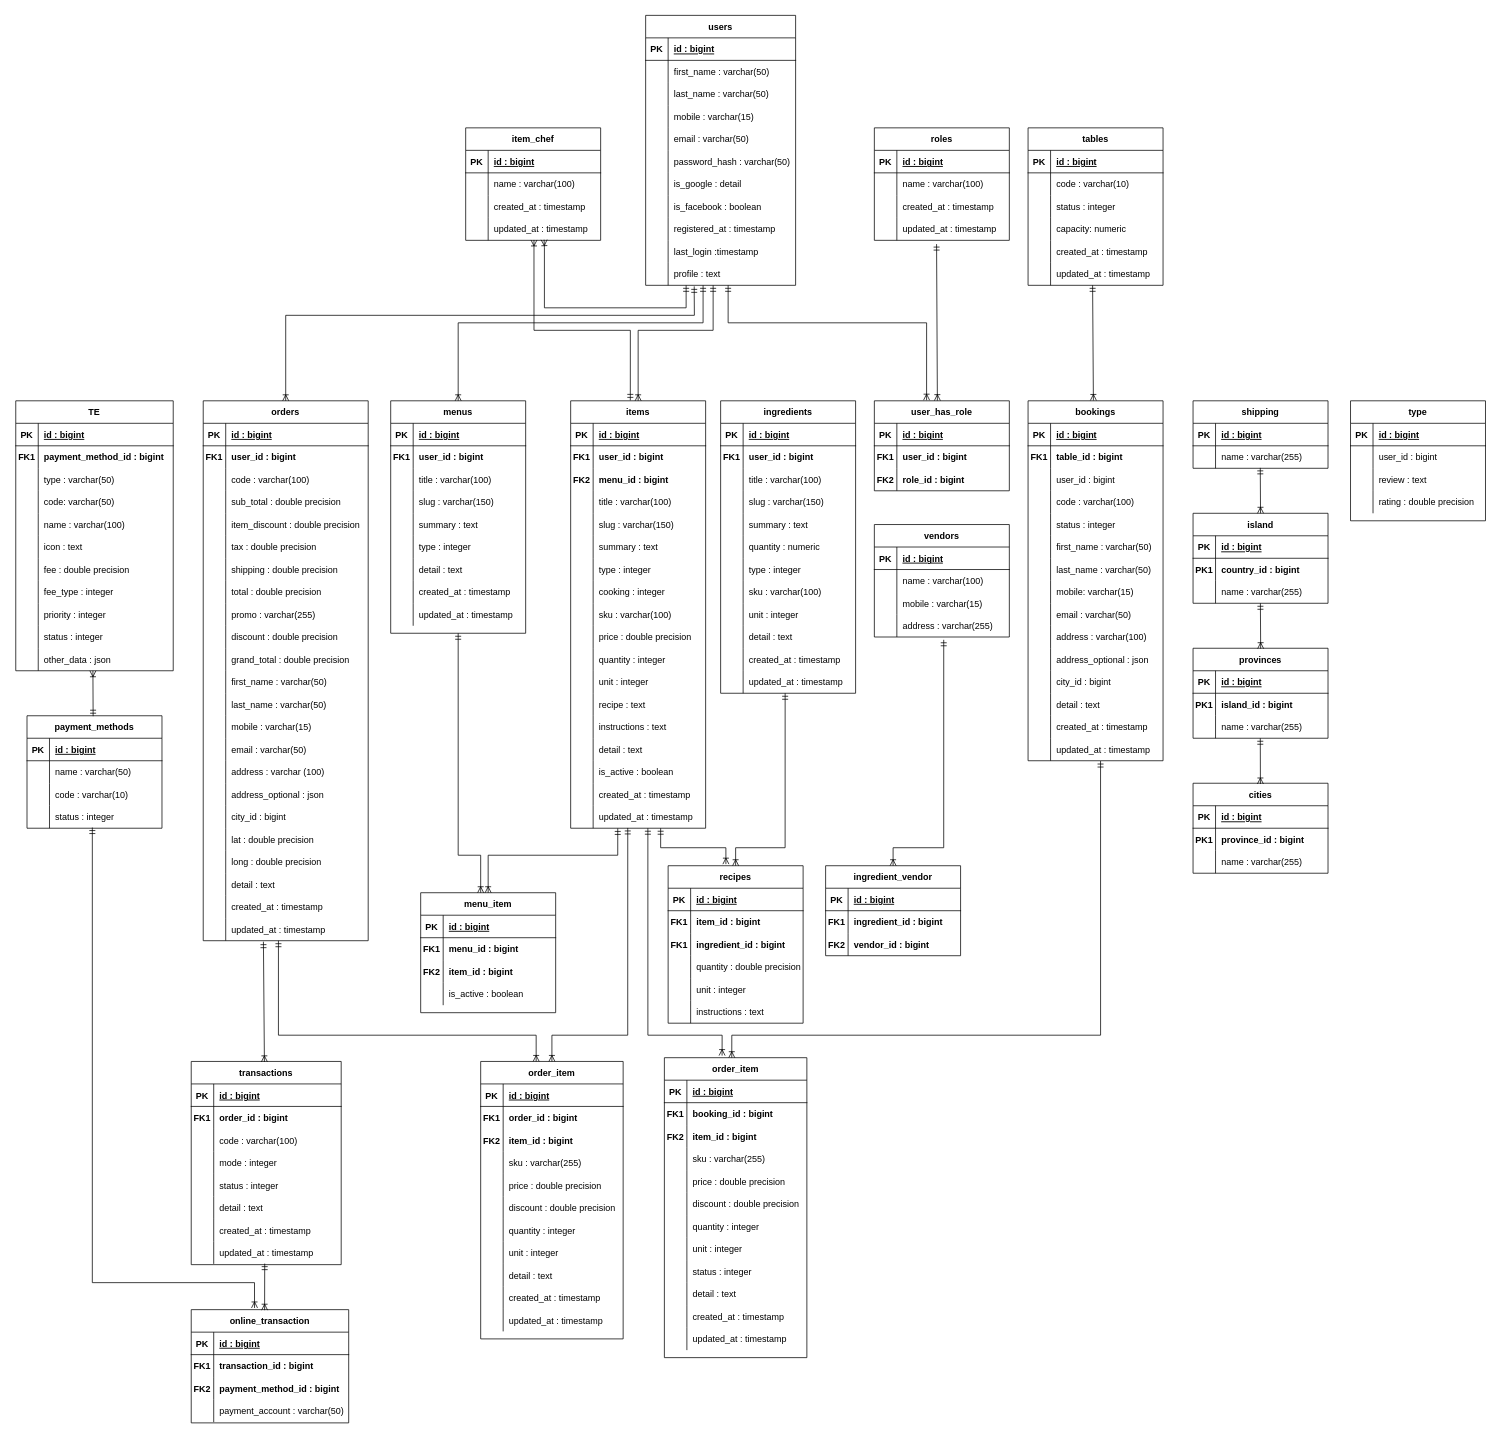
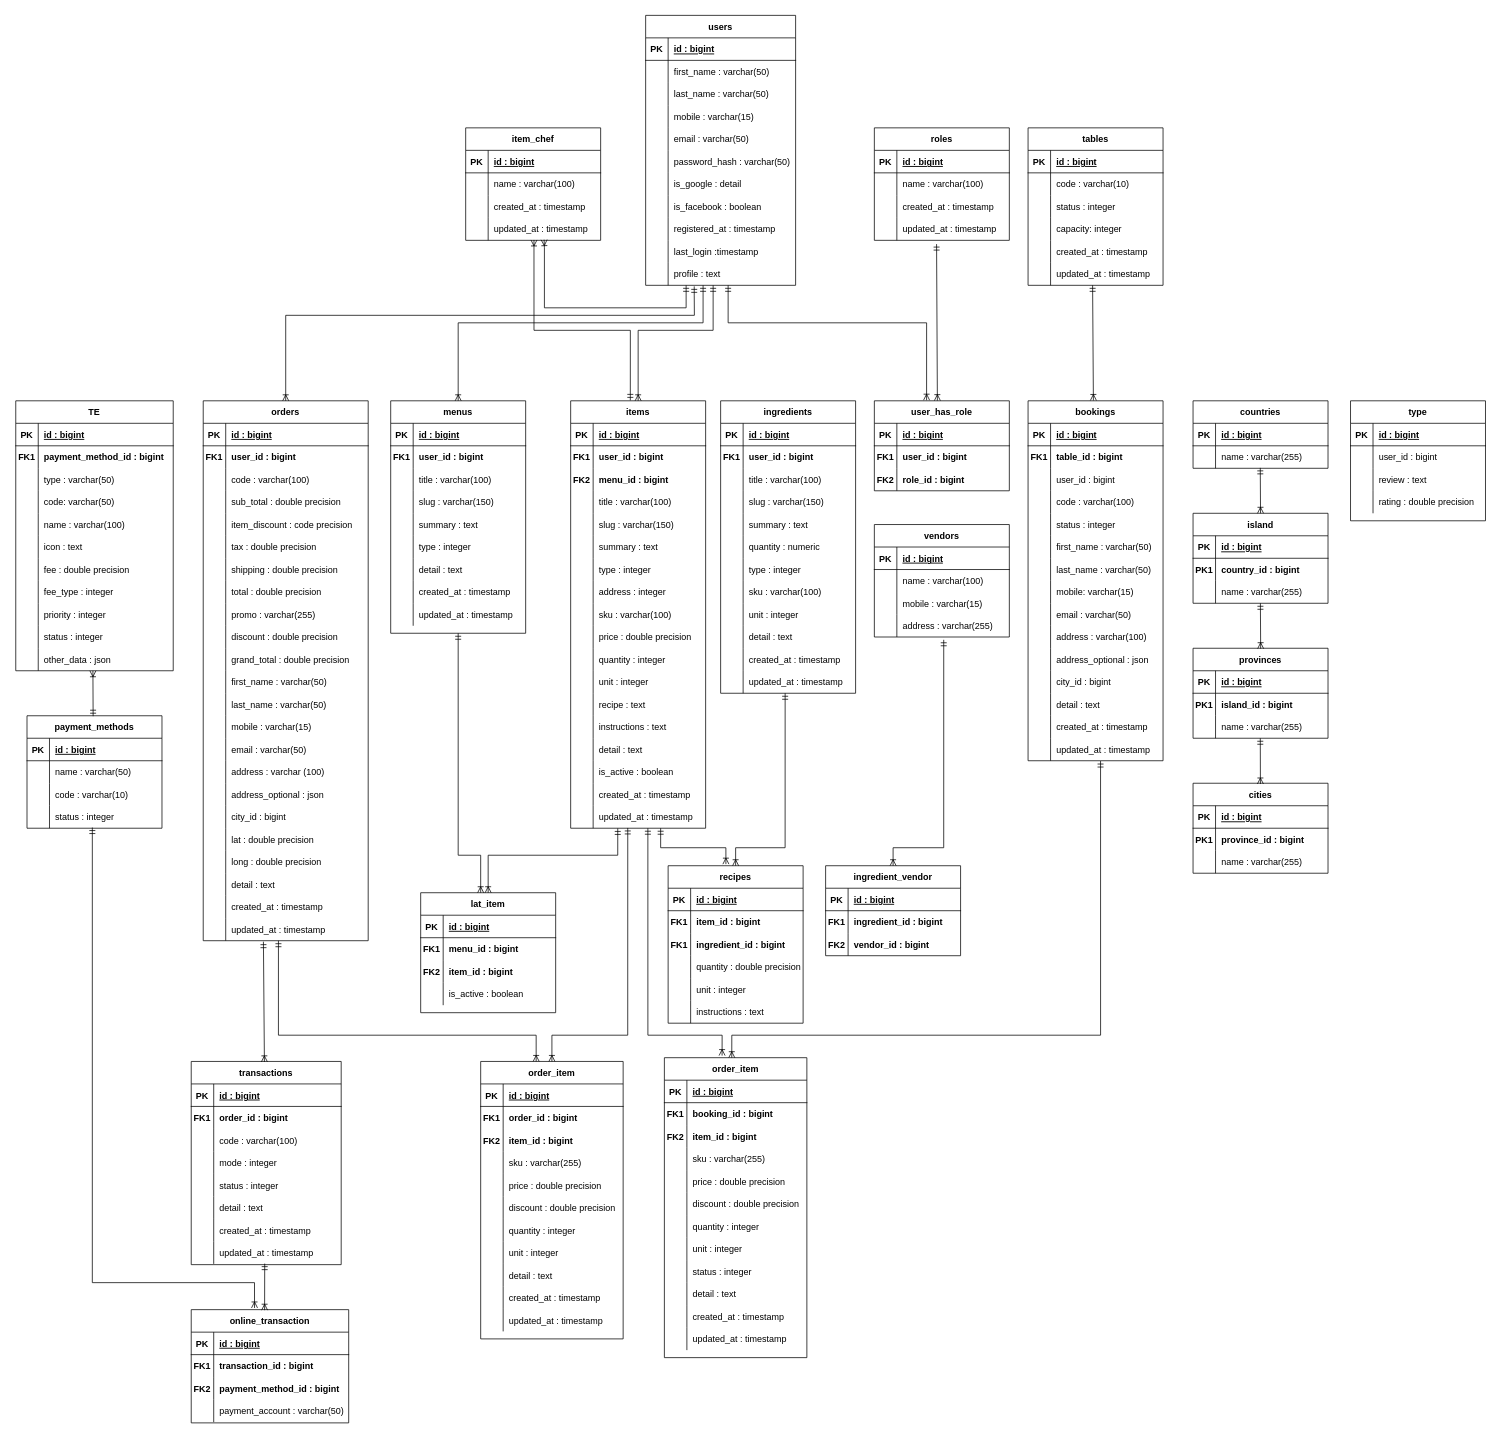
node "capacity: numeric": label "capacity: numeric" -> "capacity: integer"
node "shipping": label "shipping" -> "countries"
node "item_discount : double precision": label "item_discount : double precision" -> "item_discount : code precision"
node "cooking : integer": label "cooking : integer" -> "address : integer"
node "menu_item": label "menu_item" -> "lat_item"
